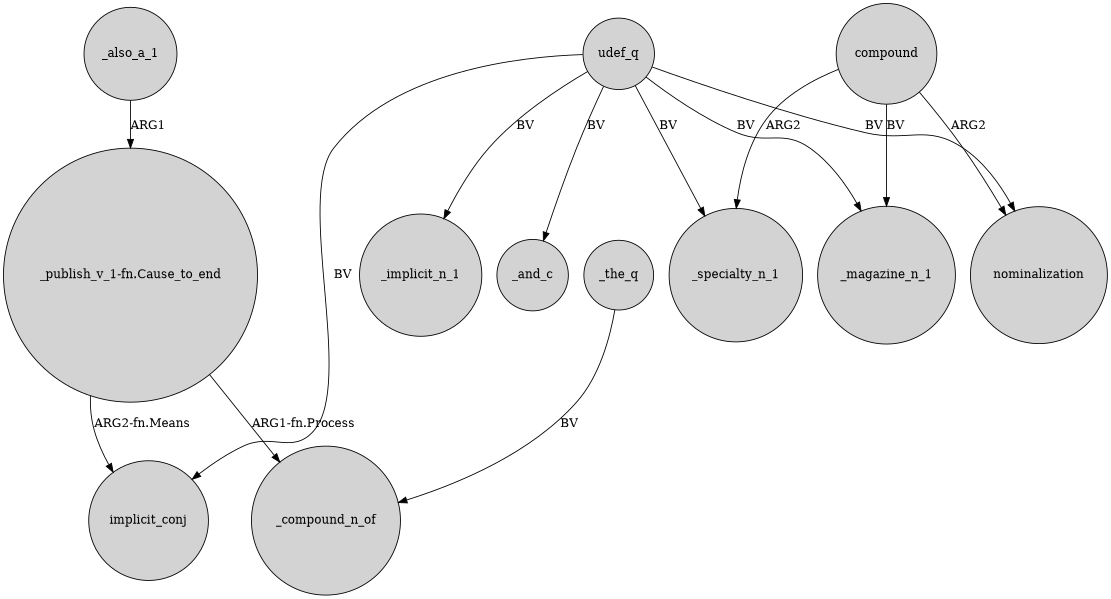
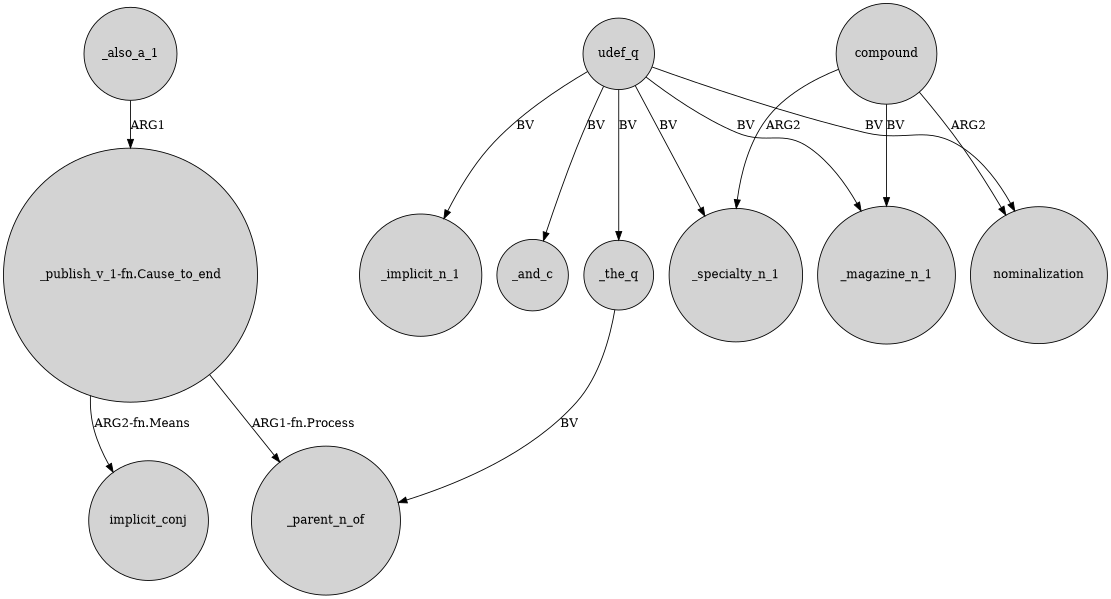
edge "udef_q" -> "implicit_conj": now "udef_q" -> "_the_q"
node "_compound_n_of": label "_compound_n_of" -> "_parent_n_of"
